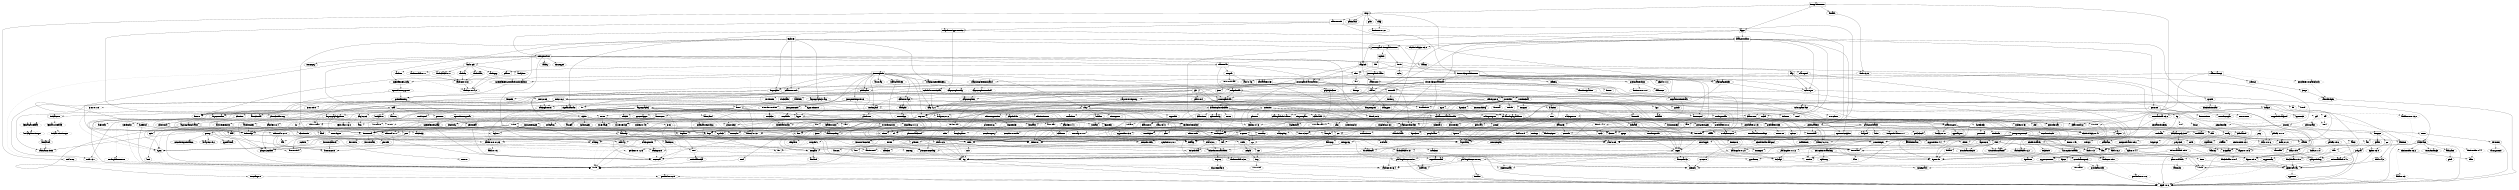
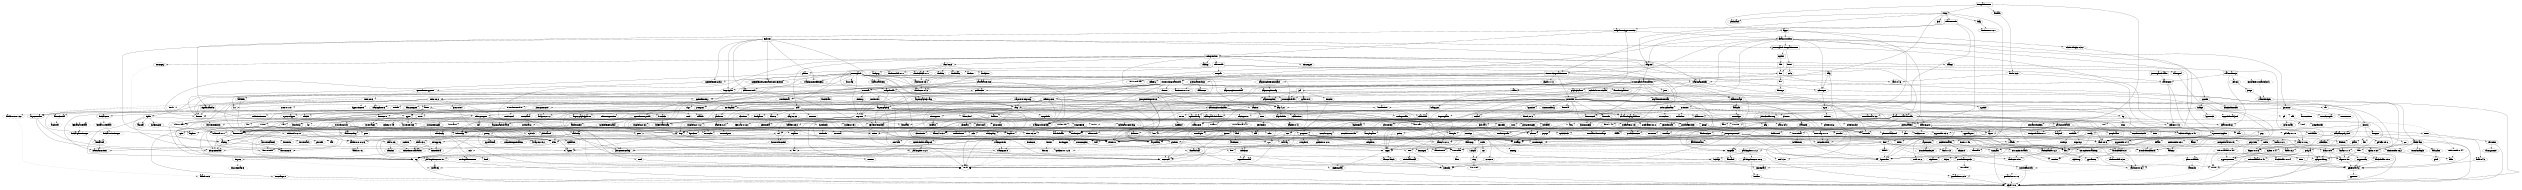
node "uriparse": added
